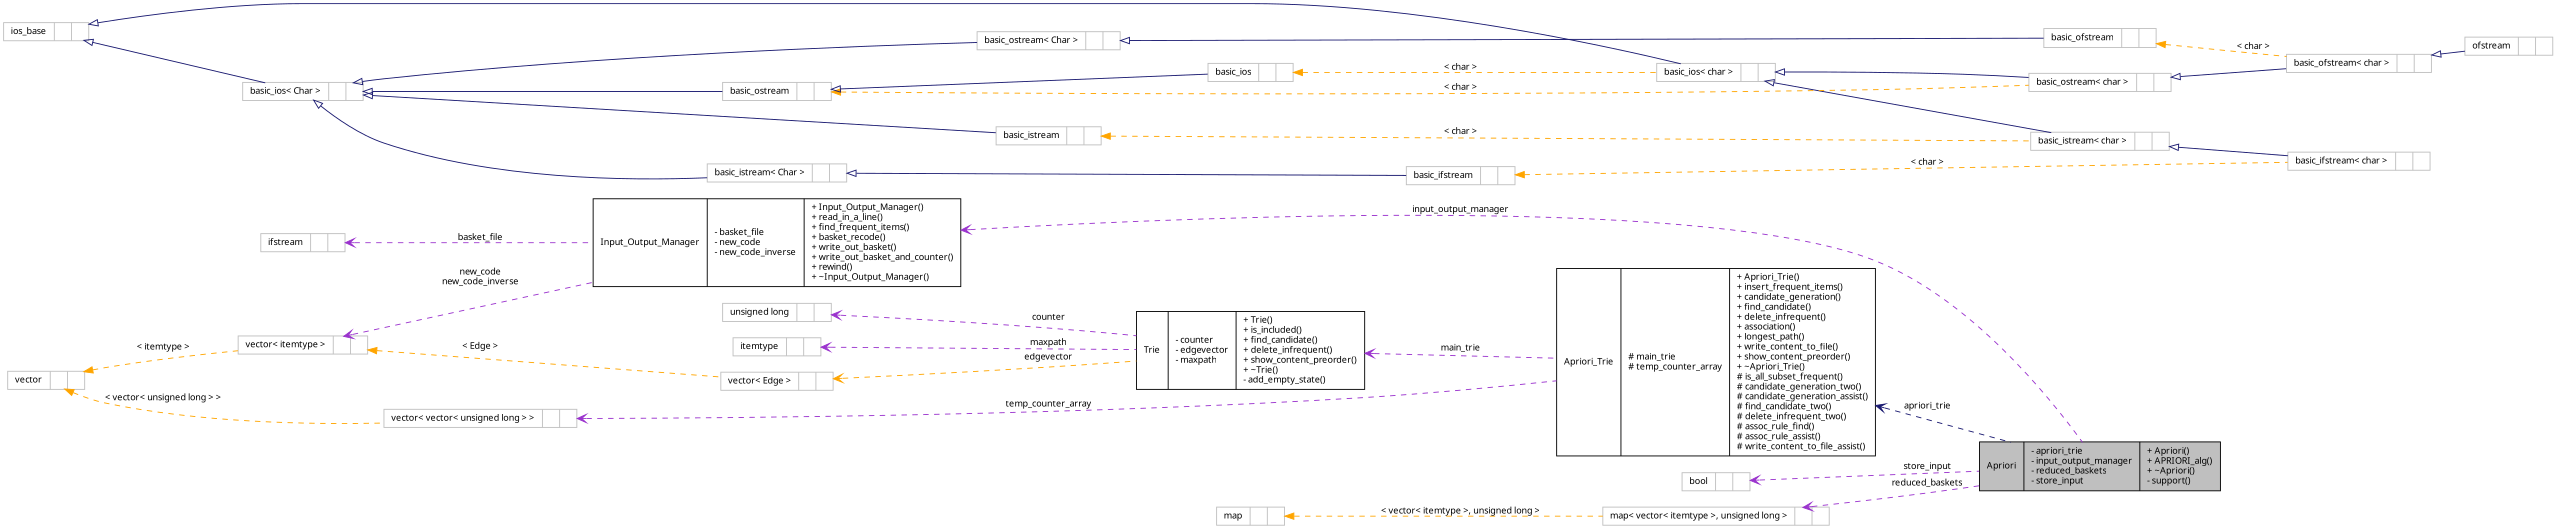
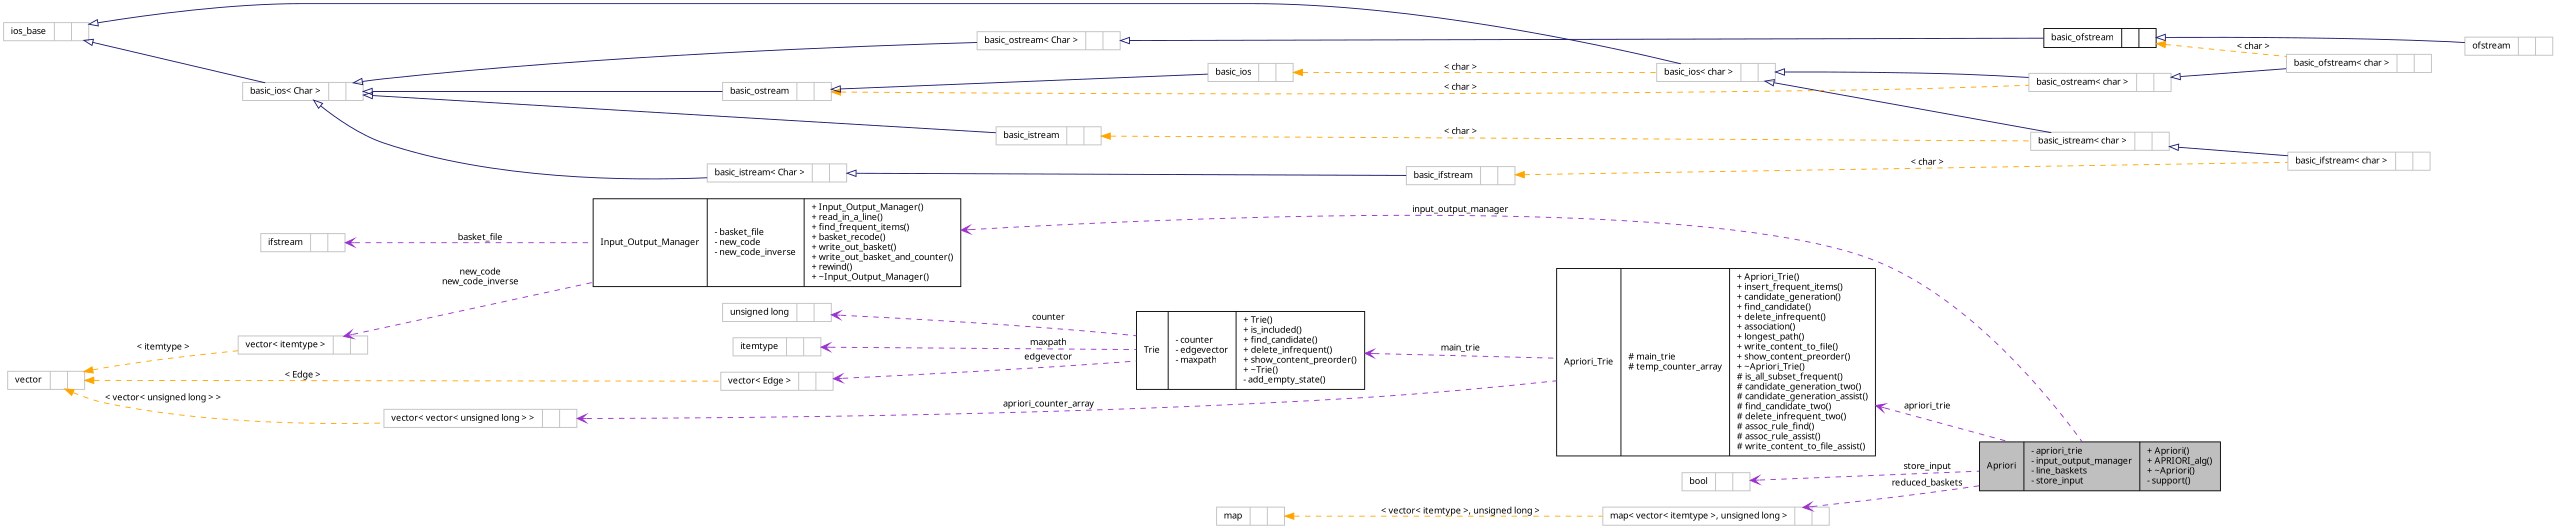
node "basic_ofstream": color grey75 -> black
edge "ofstream" -> "basic_ofstream< char >": now "ofstream" -> "basic_ofstream"
edge "vector< Edge >" -> "vector< itemtype >": now "vector< Edge >" -> "vector"
edge "Trie" -> "vector< Edge >": color orange -> darkorchid3
edge "Apriori_Trie" -> "vector< vector< unsigned long > >": label "temp_counter_array" -> "apriori_counter_array"
edge "Apriori" -> "Apriori_Trie": color midnightblue -> darkorchid3
node "Apriori": text "- reduced_baskets" -> "- line_baskets"
